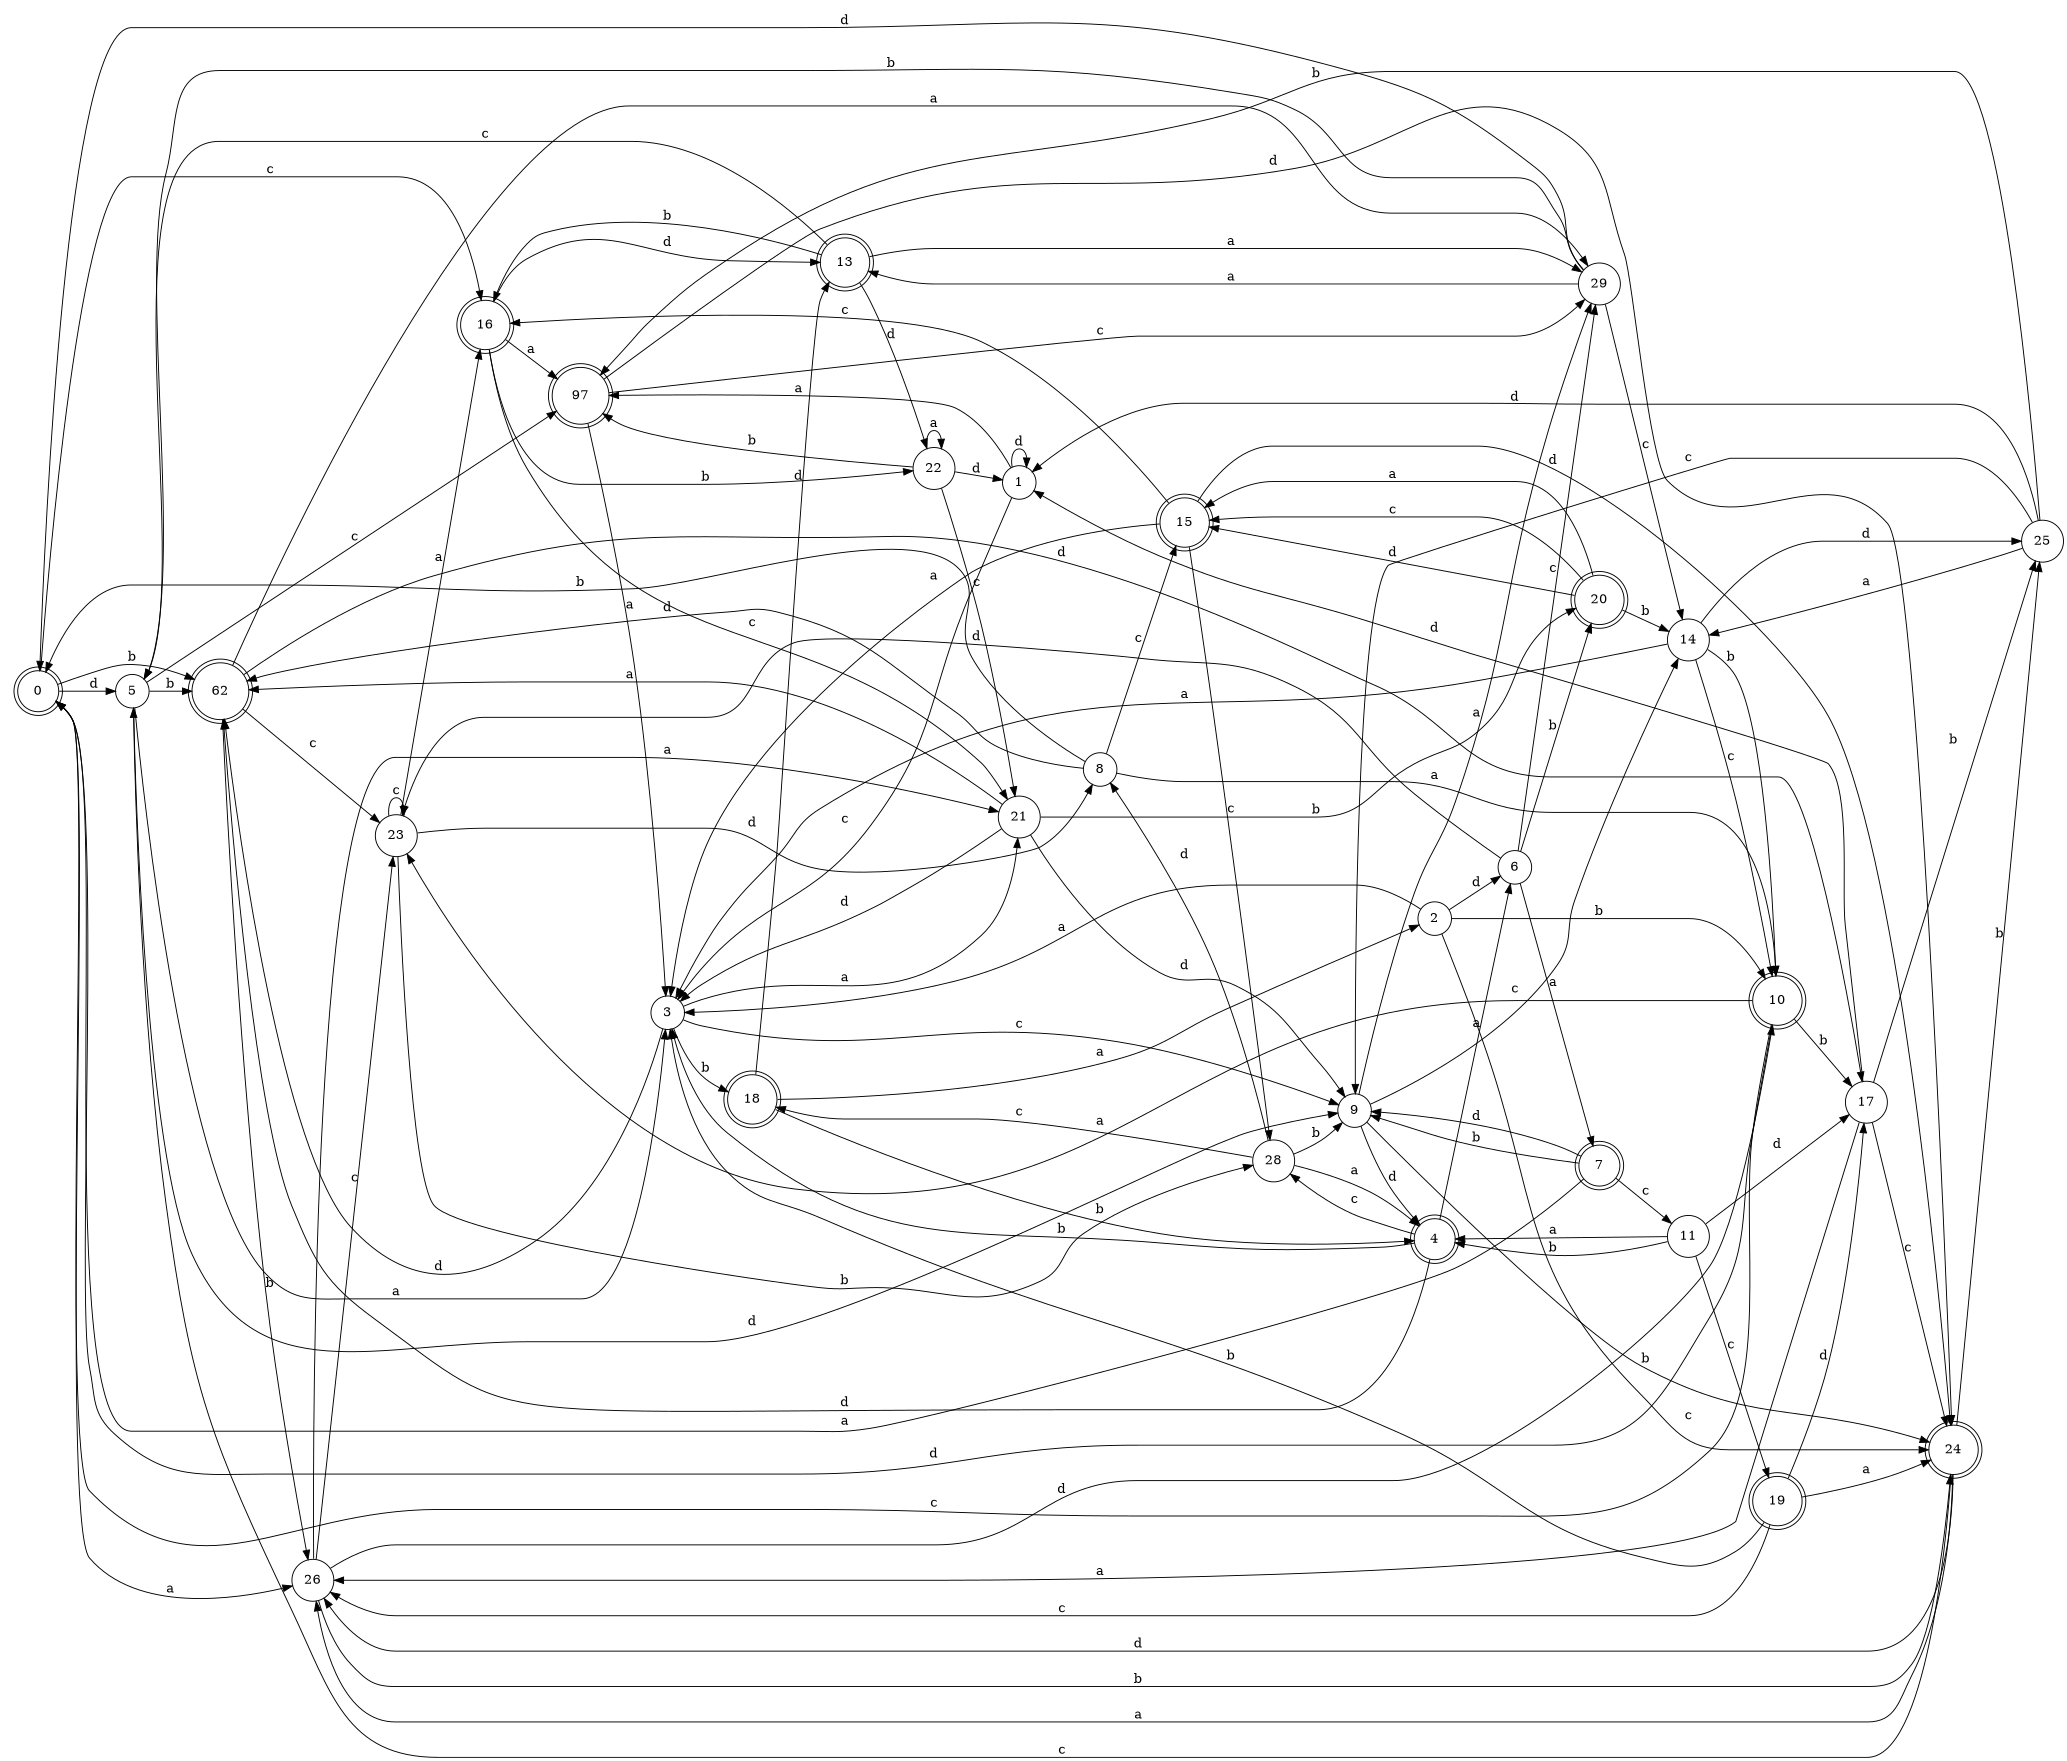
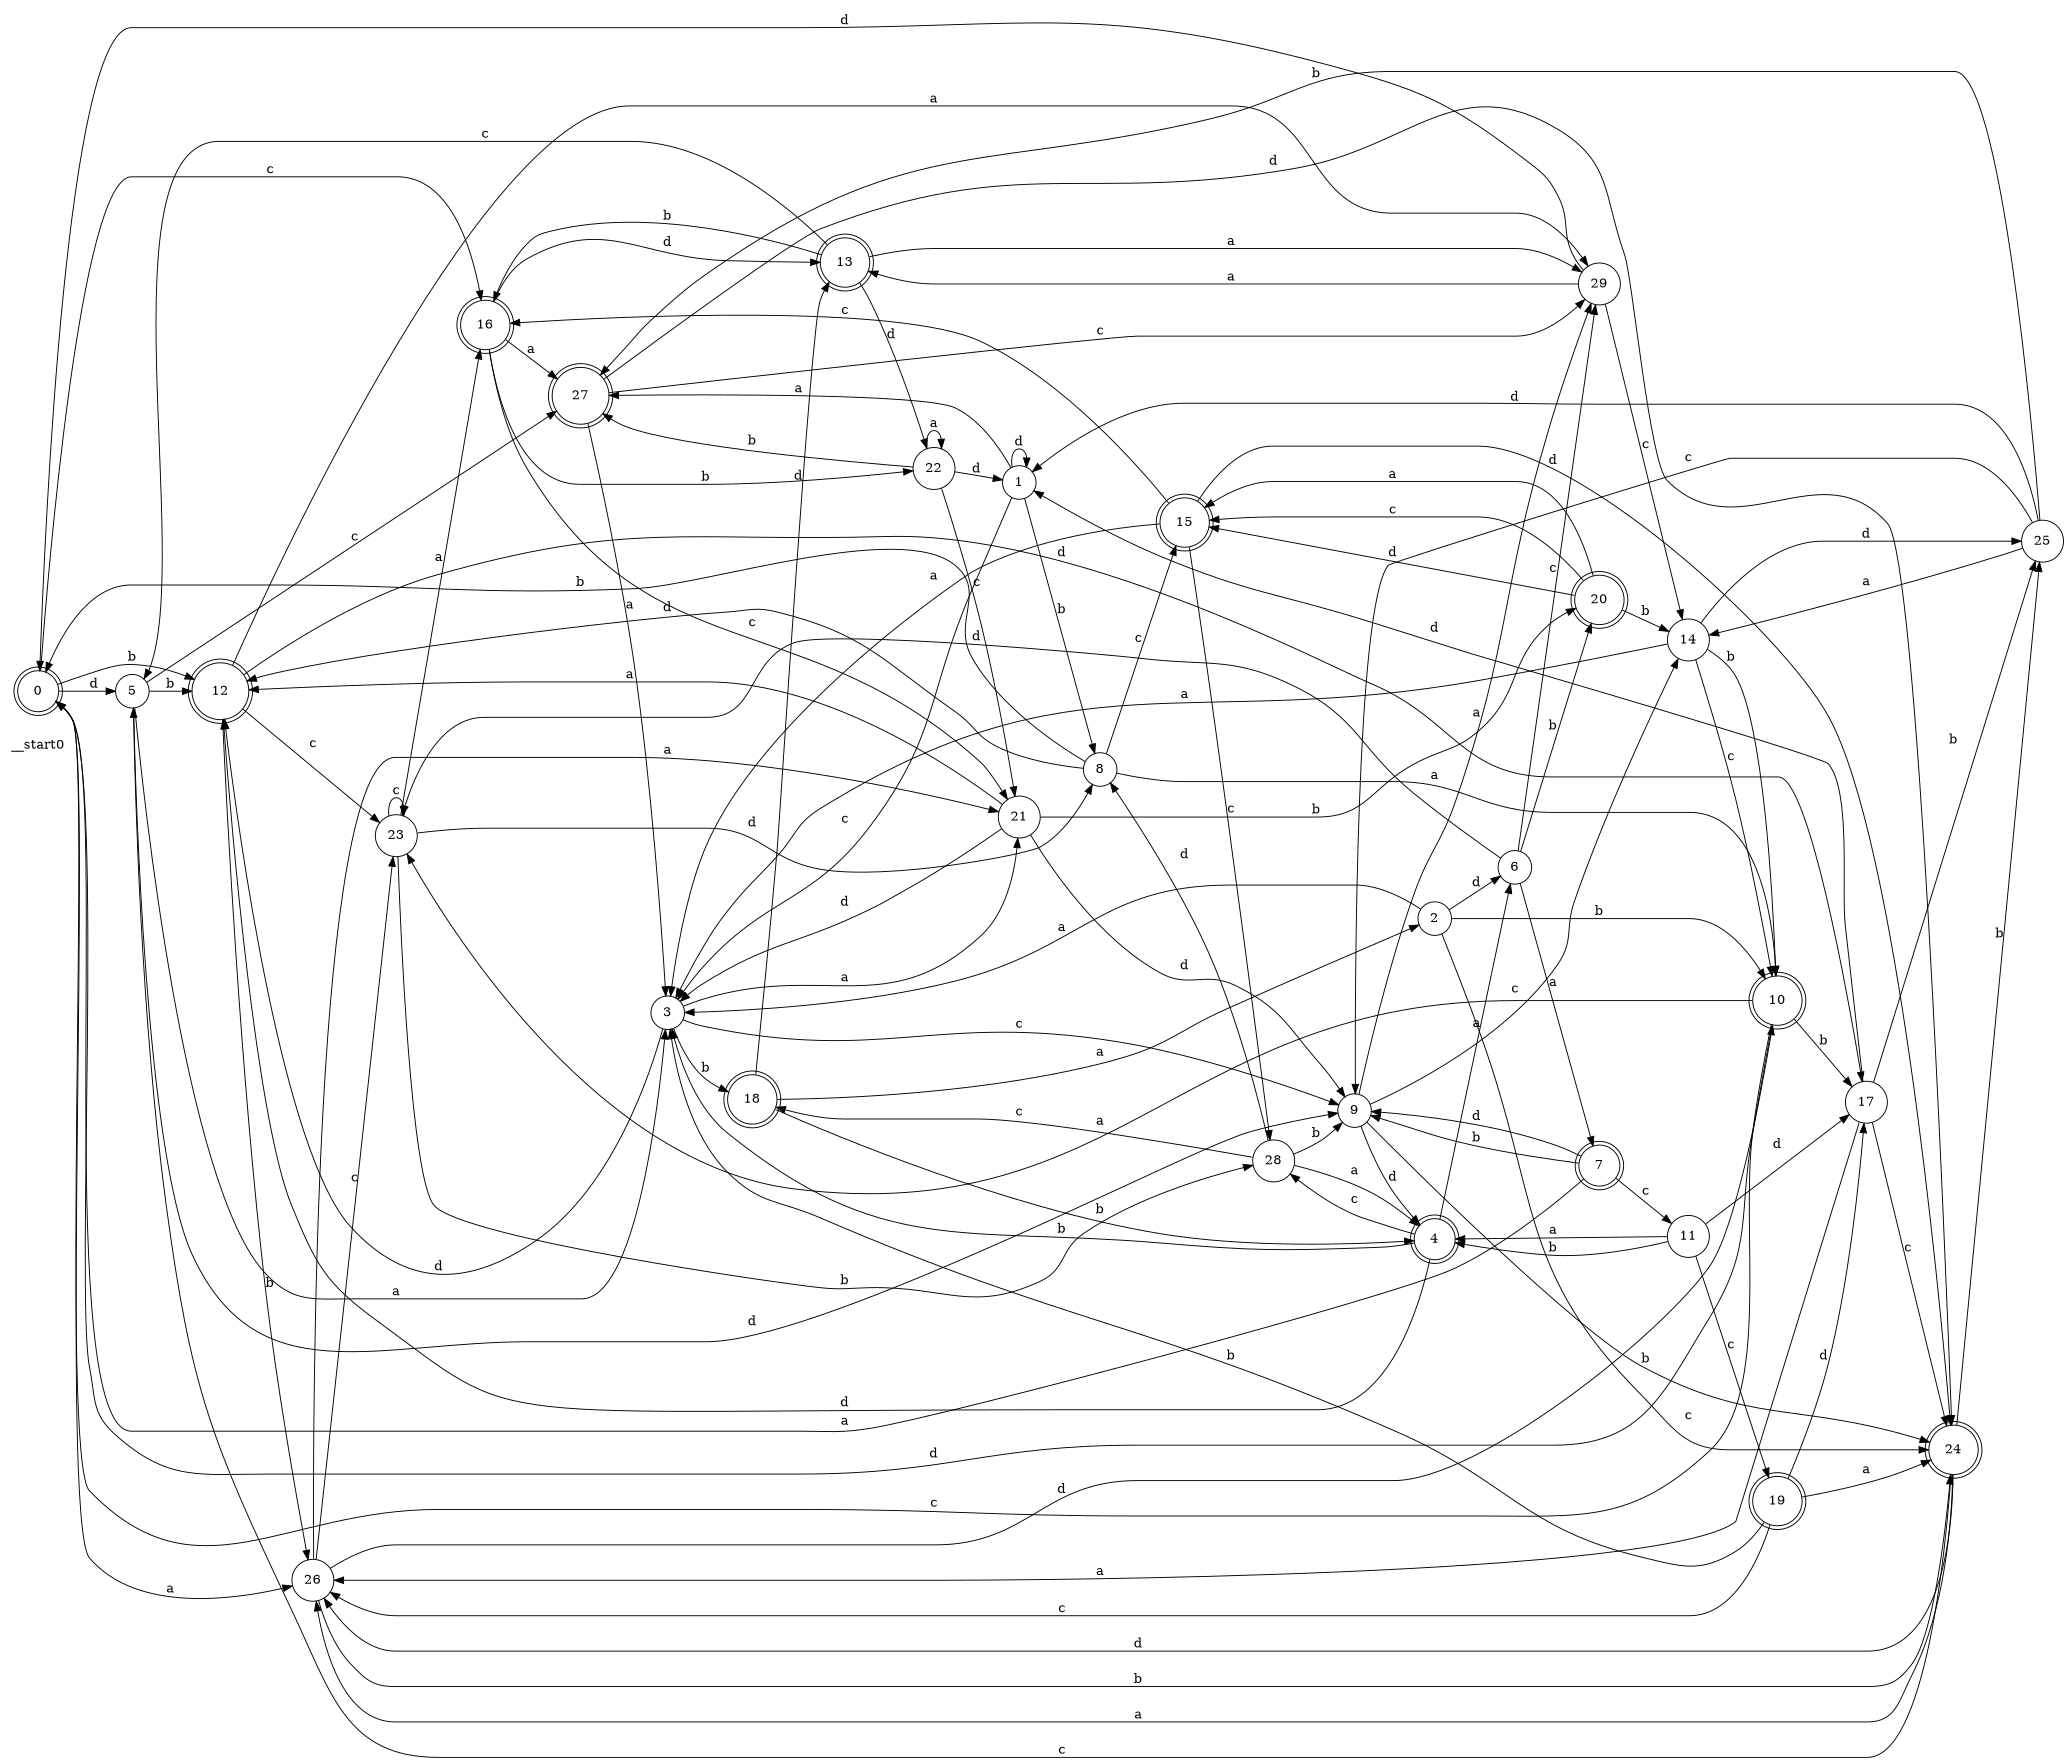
edge "29" -> "5": removed, label "b"
node "97": label "97" -> "27"
edge "1" -> "8": added, label "b"
node "62": label "62" -> "12"
node "__start0": added
